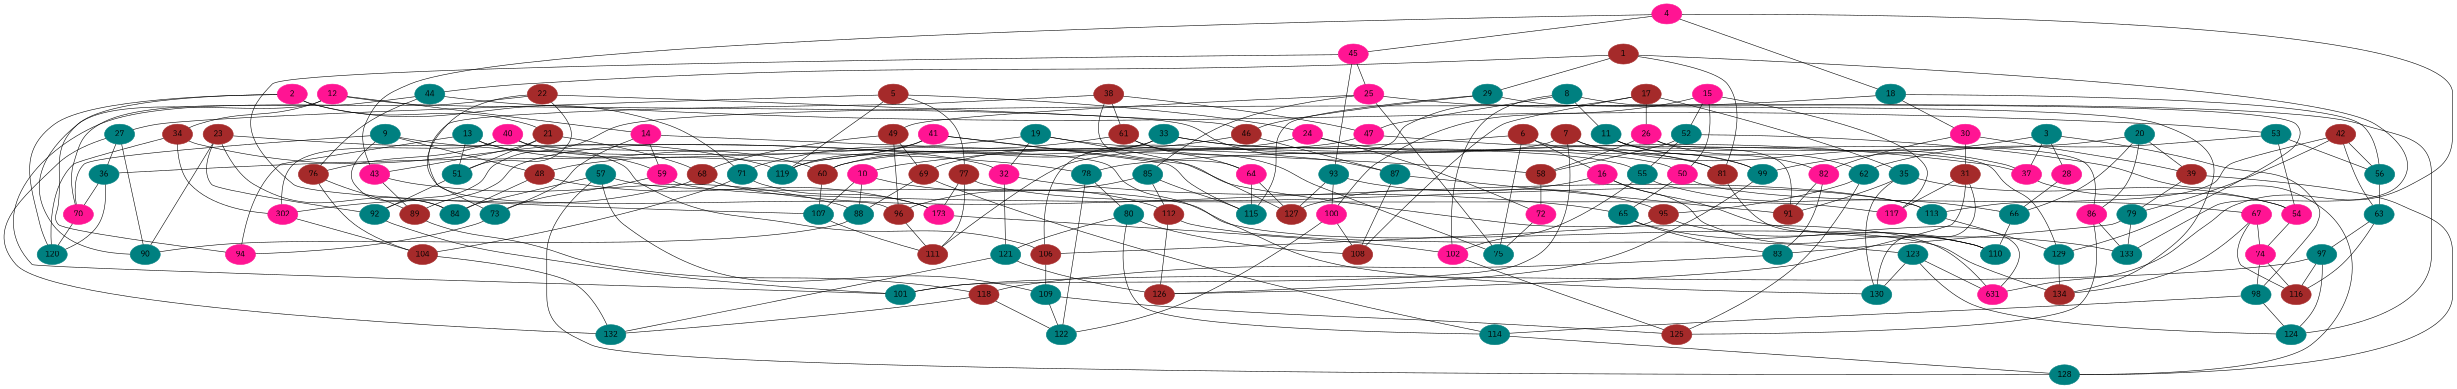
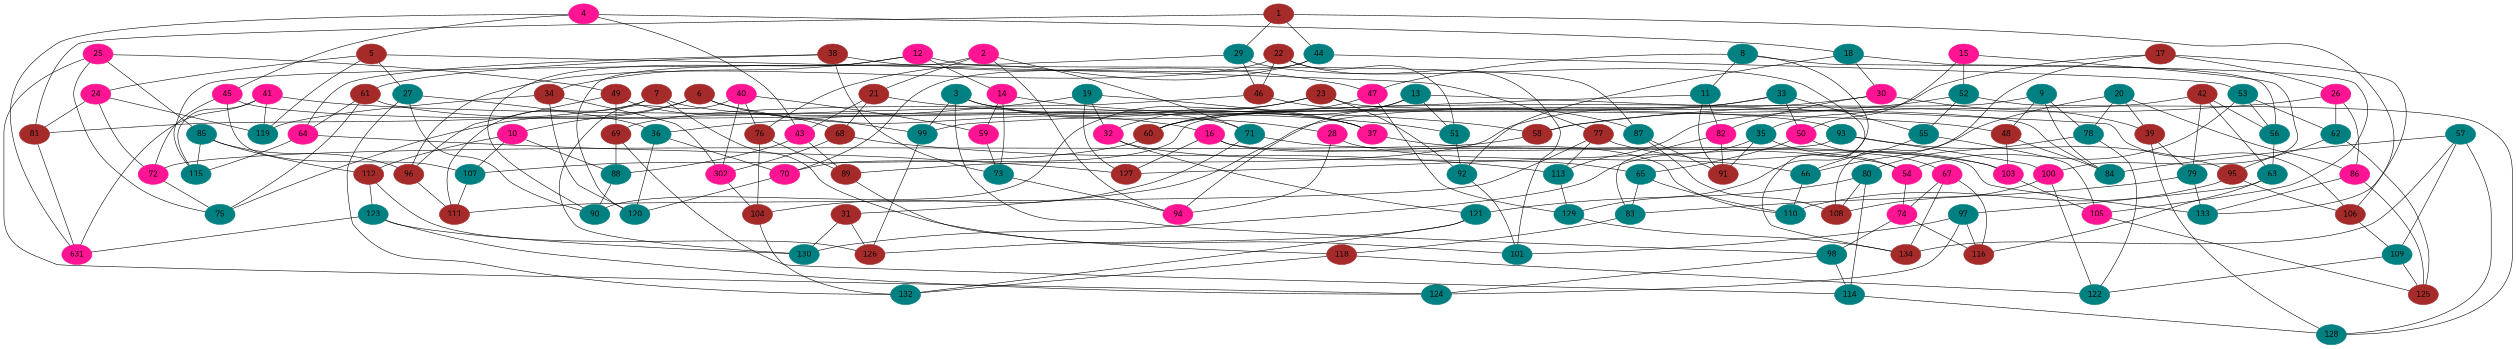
edge "45" -- "25": now "45" -- "72"
edge "28" -- "94": added
node "173": label "173" -> "103"
node "117": removed
node "102": label "102" -> "105"
